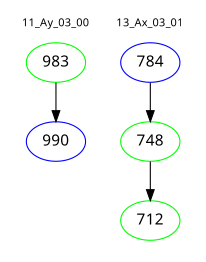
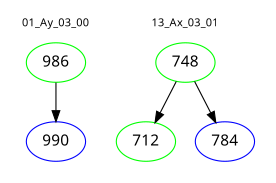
cluster "11_Ay_03_00": label "11_Ay_03_00" -> "01_Ay_03_00"
node "983": label "983" -> "986"
edge "784" -> "748": reversed
